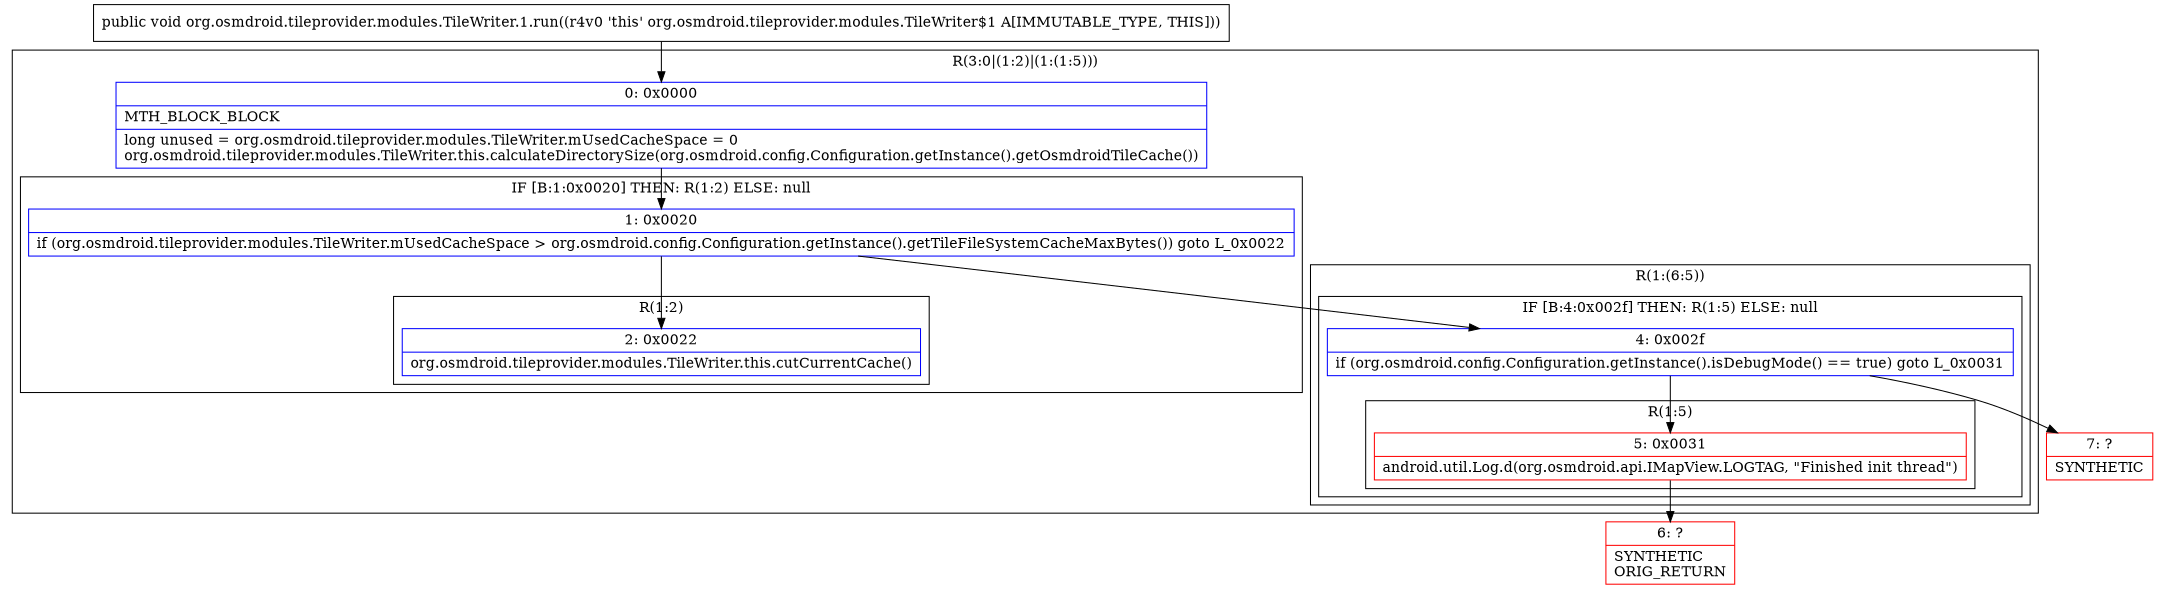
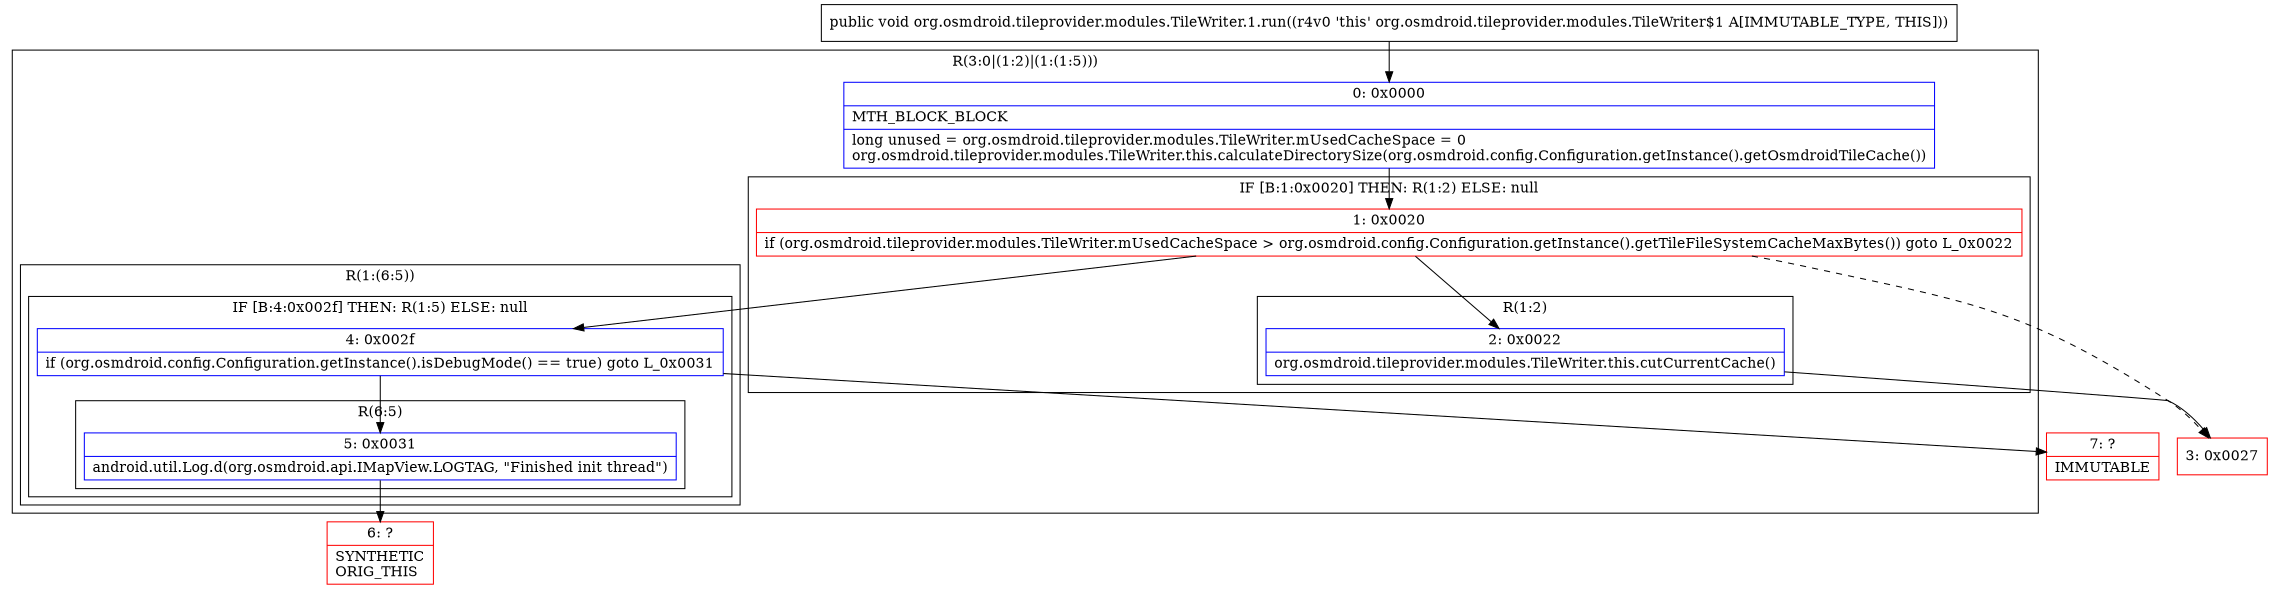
node "1: 0x0020": color blue -> red
cluster "R(1:5)": label "R(1:5)" -> "R(6:5)"
node "5: 0x0031": color red -> blue
node "3: 0x0027": added
node "7: ?": text "SYNTHETIC" -> "IMMUTABLE"
node "6: ?": text "ORIG_RETURN" -> "ORIG_THIS"
